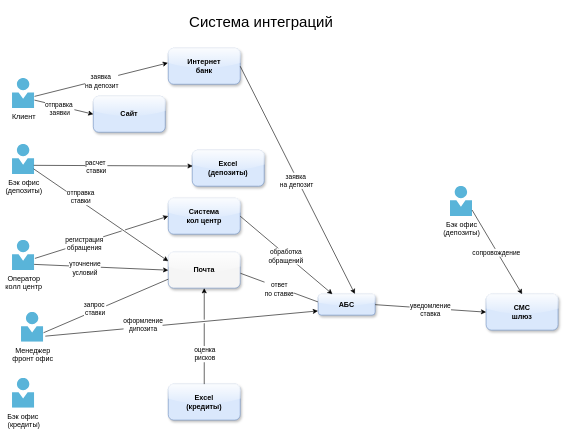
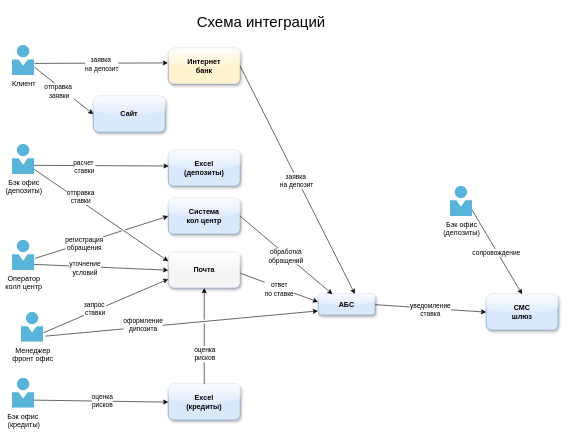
node "Система интеграций": label "Система интеграций" -> "Схема интеграций"
node "Интернет банк": fillcolor #dae8fc -> #fff2cc
node "Клиент": moved (23, 93) -> (23, 60)
node "Excel (депозиты)": moved (228, 168) -> (204, 168)
edge "Почта" -- "Менеджер фронт офис": arrowhead none -> classic
edge "Почта" -- "АБС": arrowhead none -> classic
edge "Бэк офис (кредиты)" -> "Excel (кредиты)": added, label "оценка рисков"
